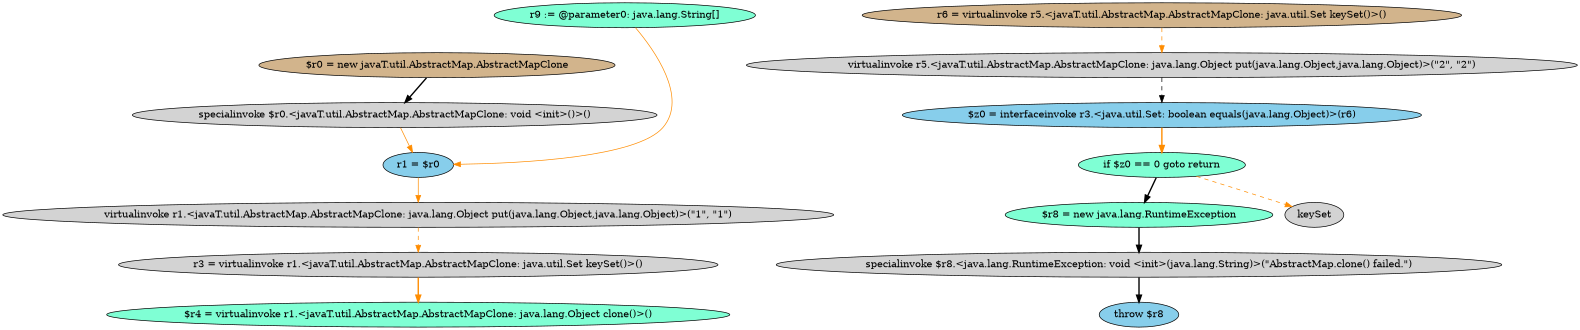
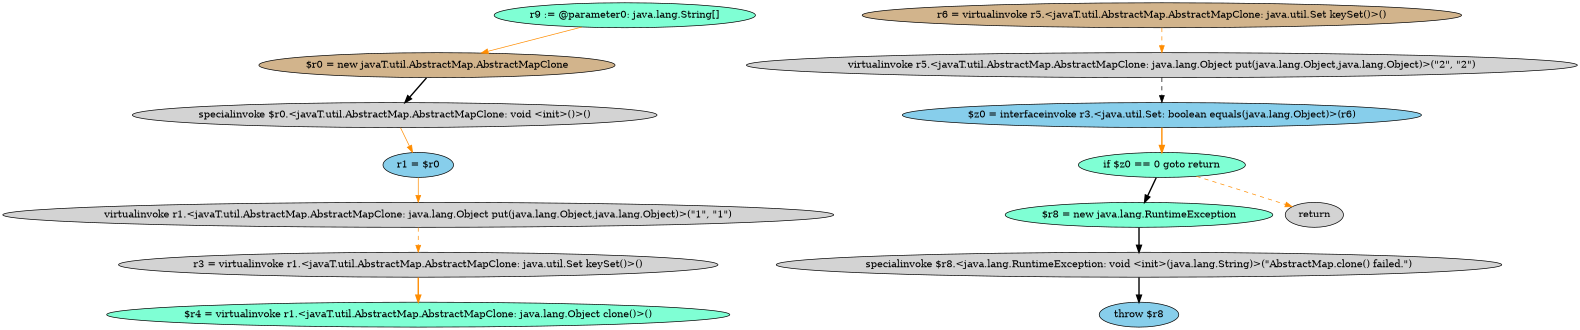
edge "r9 := @parameter0: java.lang.String[]" -> "r1 = $r0": now "r9 := @parameter0: java.lang.String[]" -> "$r0 = new javaT.util.AbstractMap.AbstractMapClone"
node "keySet": label "keySet" -> "return"
